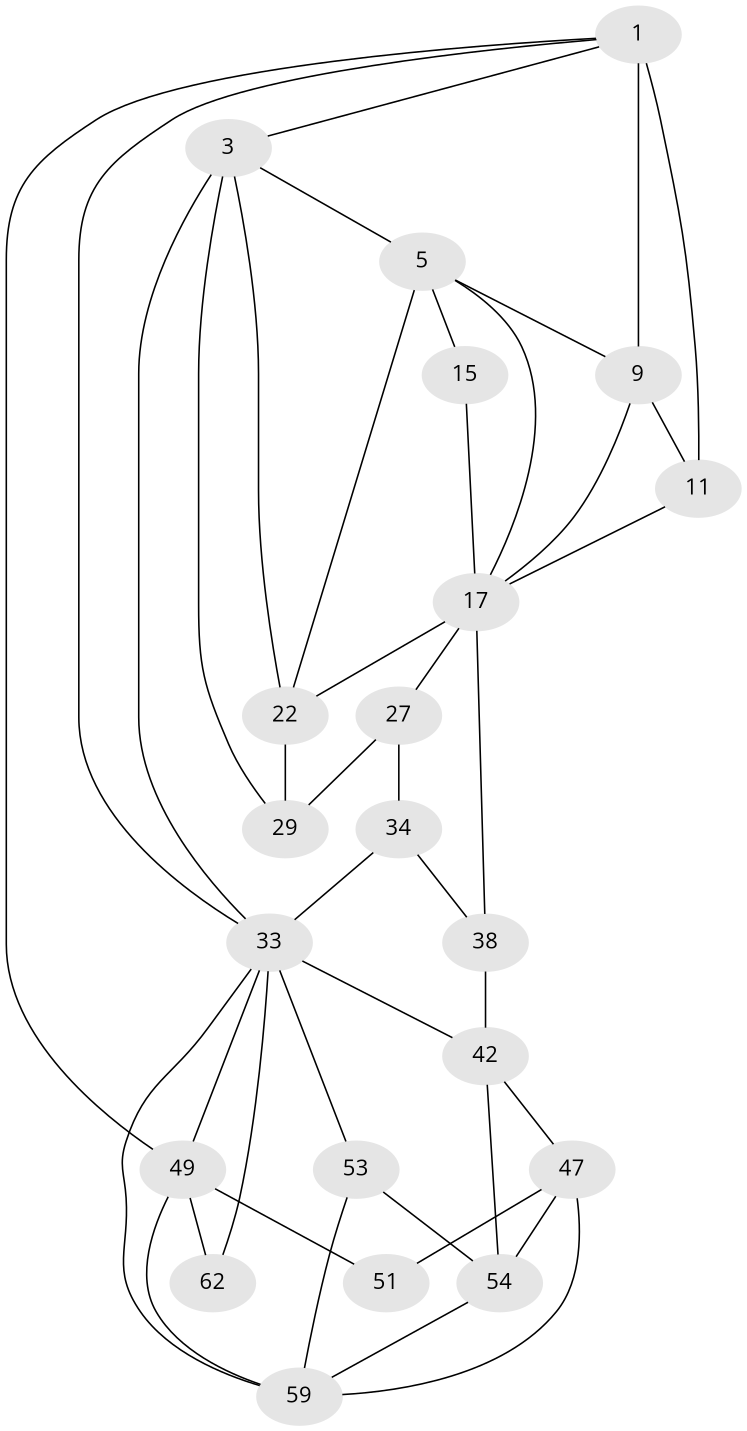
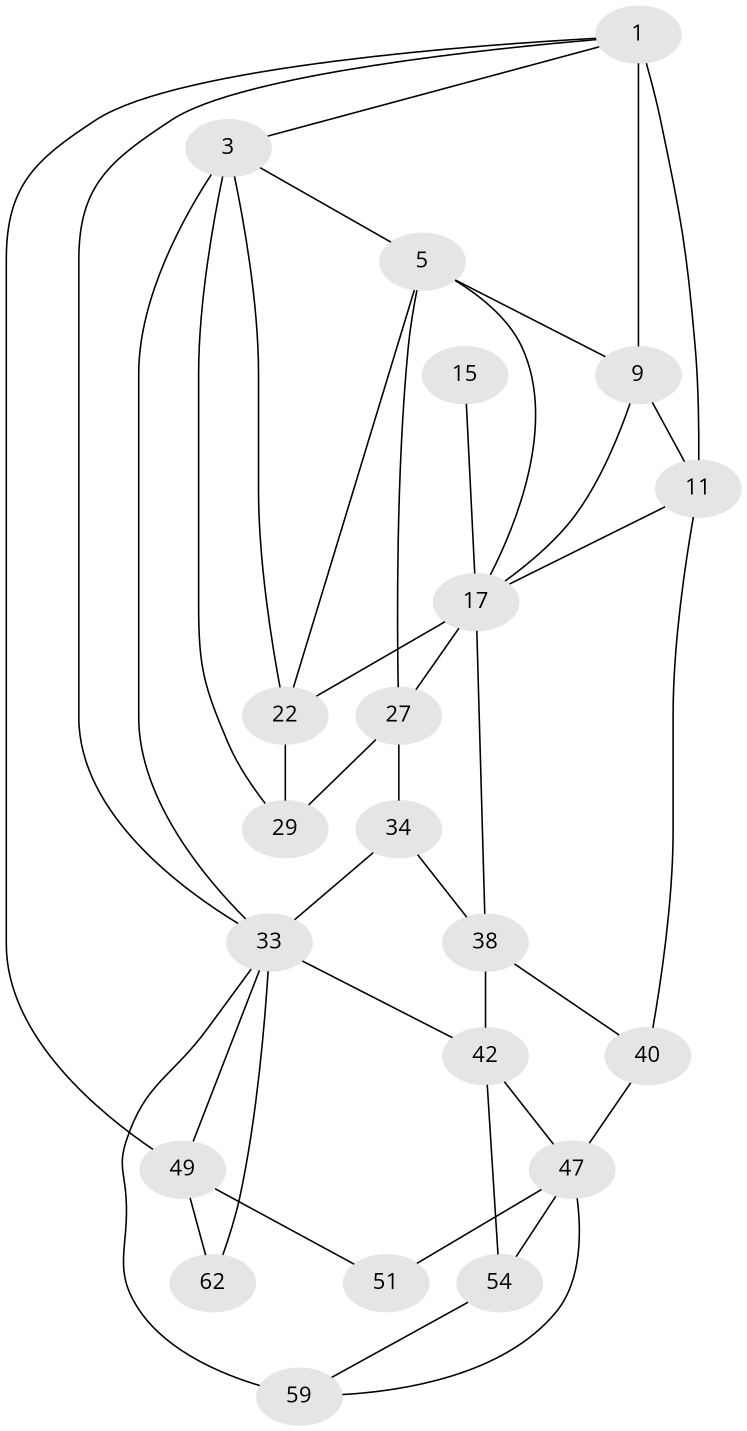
edge "5" -- "15": now "5" -- "27"
node "40": added
node "53": removed
edge "49" -- "59": removed
